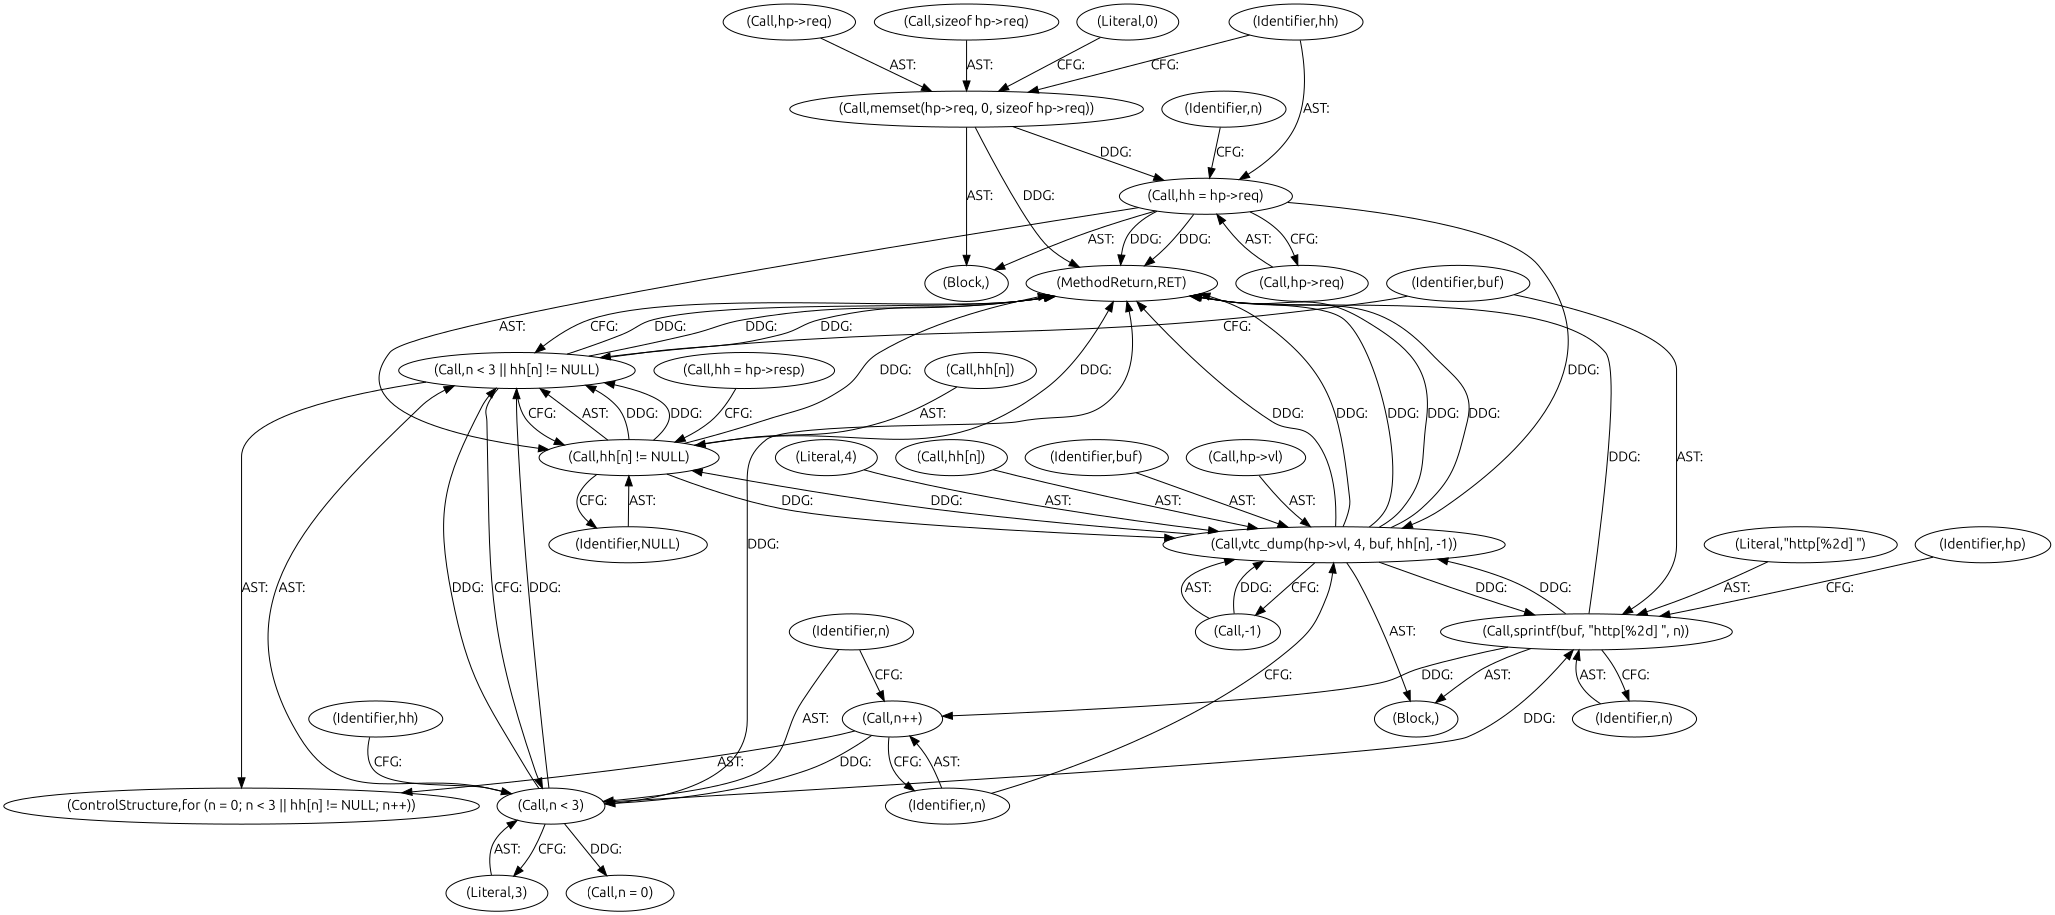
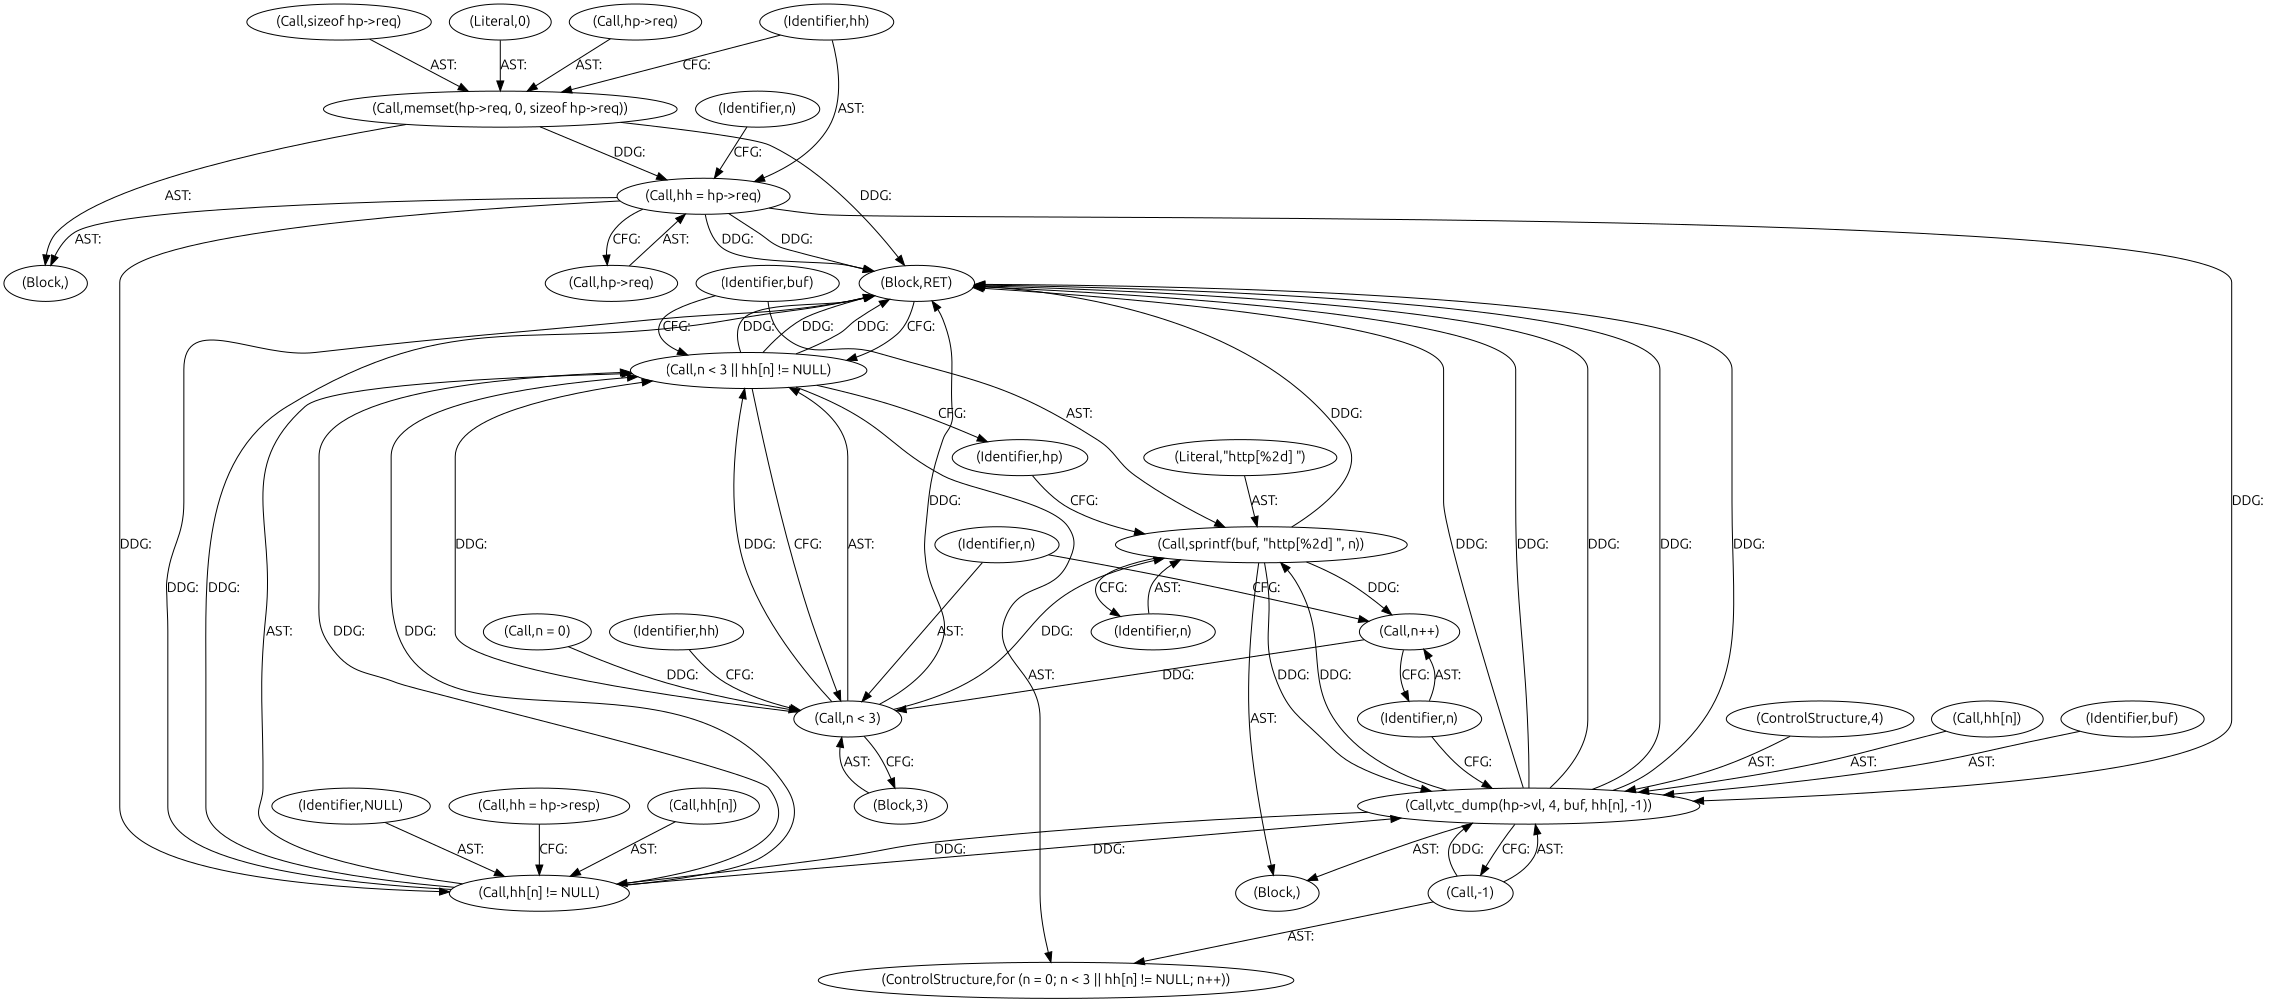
edge "(Literal,0)" -> "(Call,memset(hp->req, 0, sizeof hp->req))": label "CFG: " -> "AST: "
node "(MethodReturn,RET)": label "(MethodReturn,RET)" -> "(Block,RET)"
edge "(Call,hh = hp->req)" -> "(Call,hh[n] != NULL)": label "AST: " -> "DDG: "
edge "(Call,n < 3 || hh[n] != NULL)" -> "(Call,hh[n] != NULL)": now "(Call,n < 3 || hh[n] != NULL)" -> "(Identifier,hp)"
node "(Literal,4)": label "(Literal,4)" -> "(ControlStructure,4)"
node "(Call,hp->vl)": removed
edge "(Call,hh[n] != NULL)" -> "(Identifier,NULL)": removed, label "CFG:"
edge "(Call,n++)" -> "(ControlStructure,for (n = 0; n < 3 || hh[n] != NULL; n++))": now "(Call,-1)" -> "(ControlStructure,for (n = 0; n < 3 || hh[n] != NULL; n++))"
edge "(Call,n < 3)" -> "(Call,n = 0)": reversed
node "(Literal,3)": label "(Literal,3)" -> "(Block,3)"
